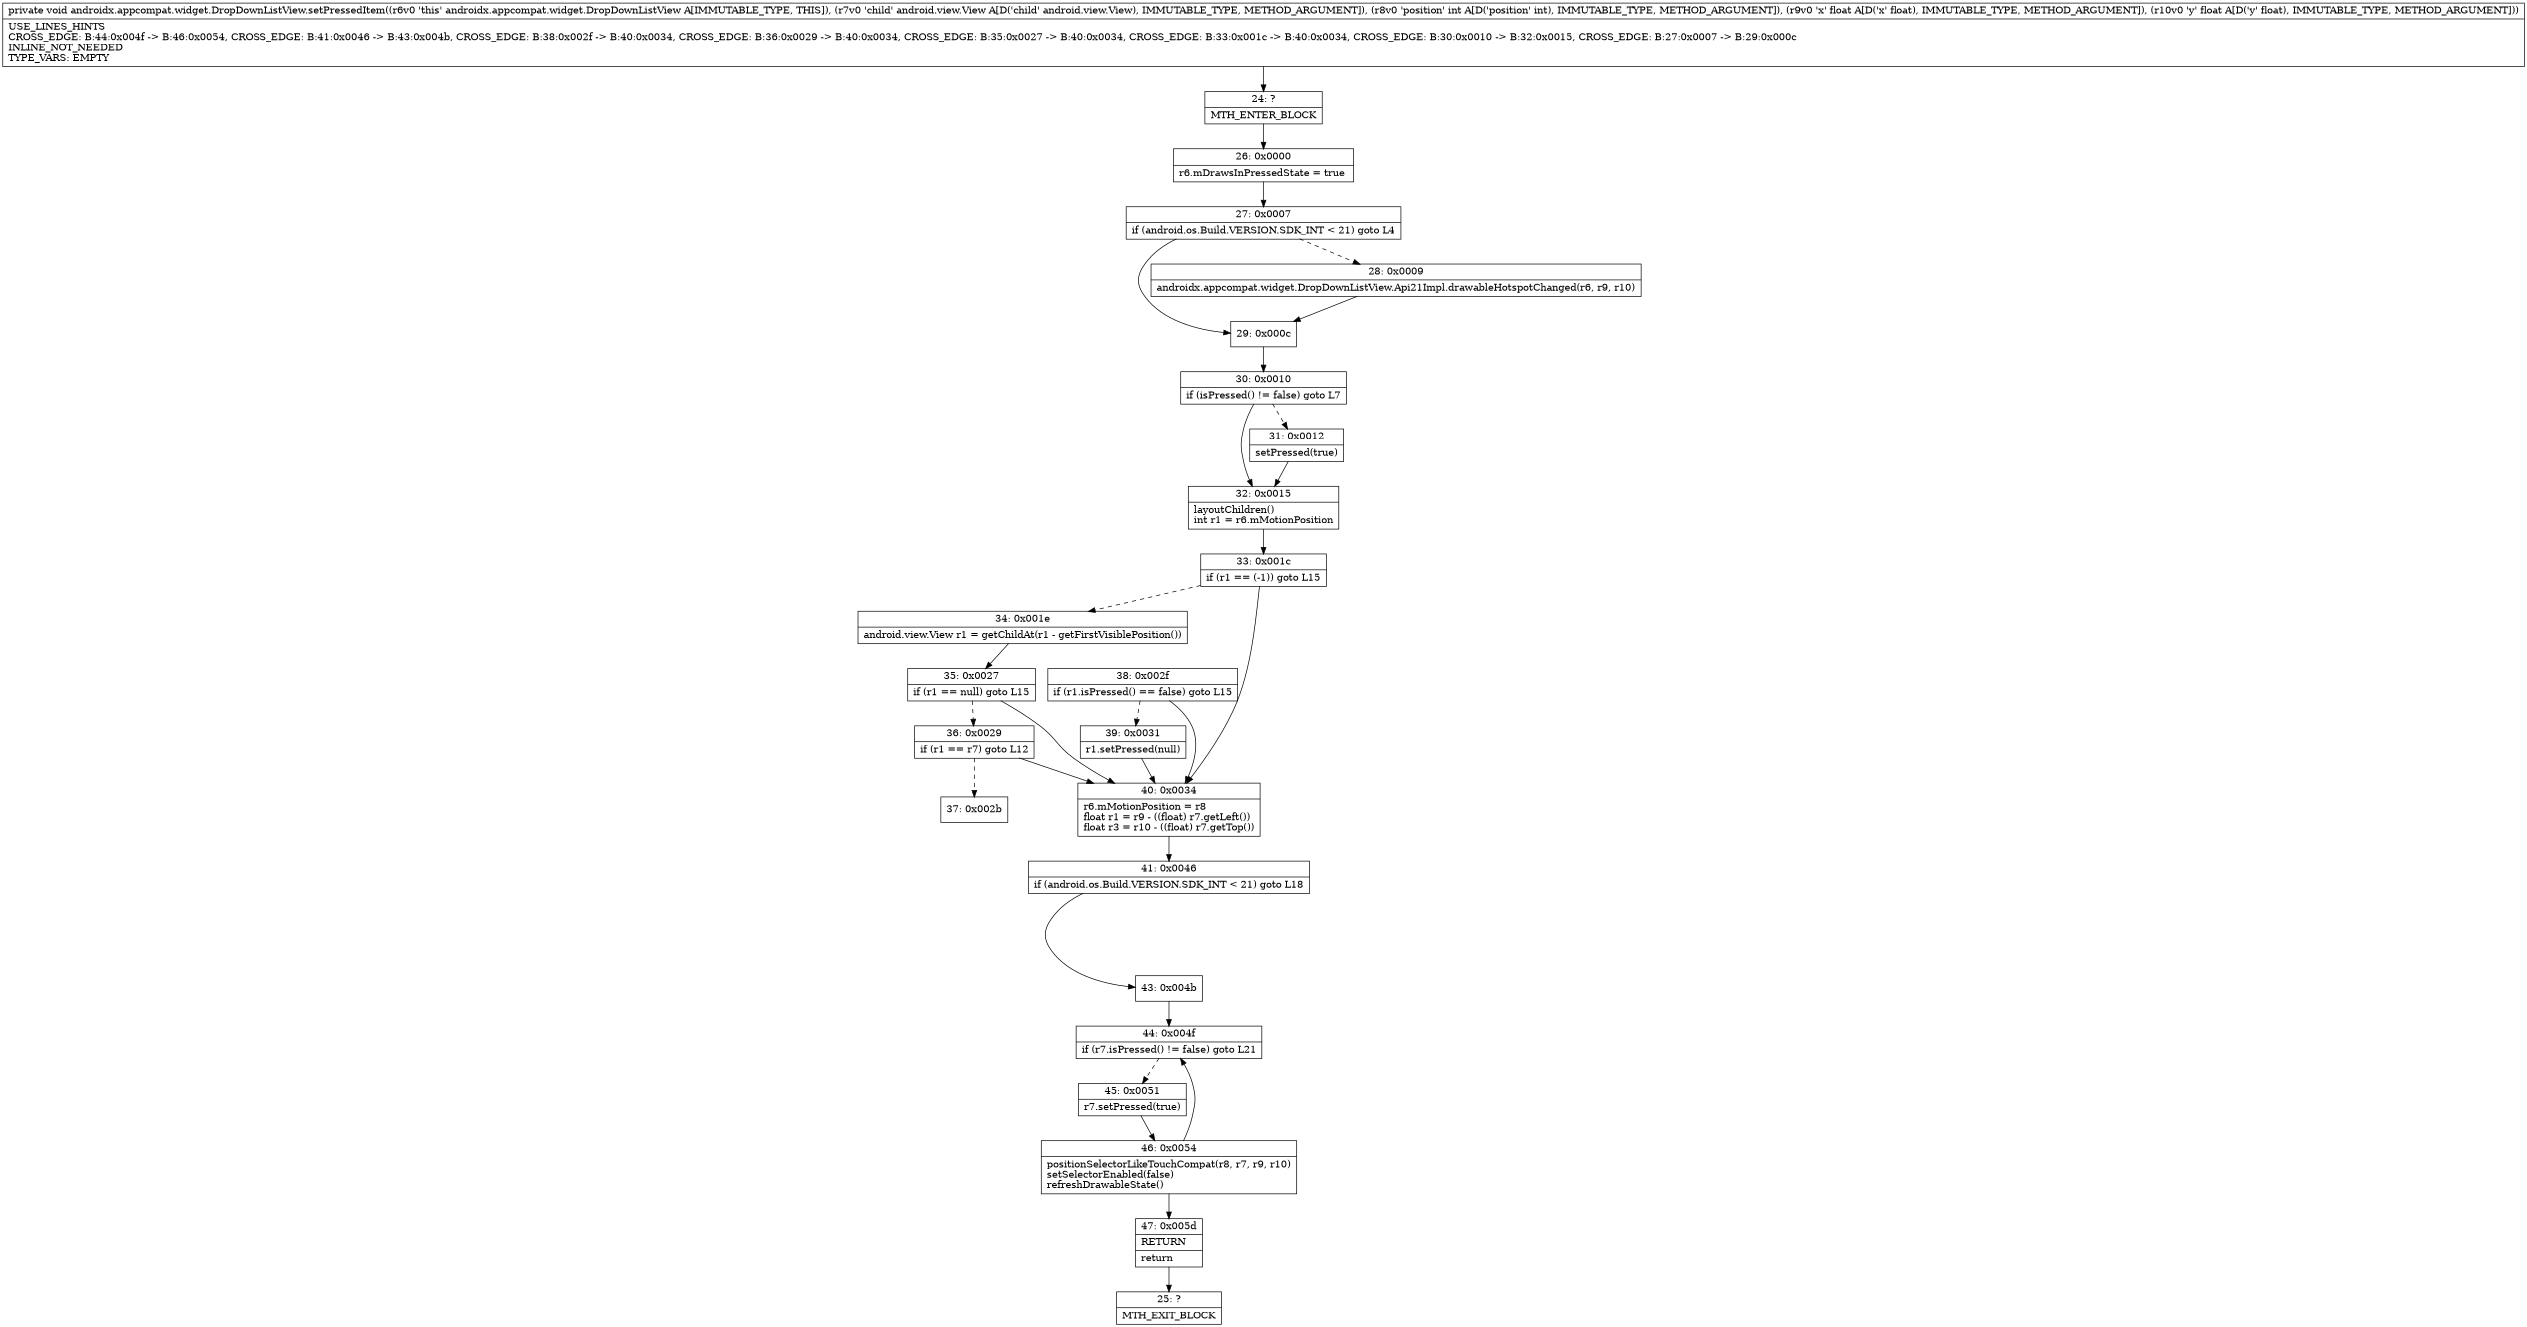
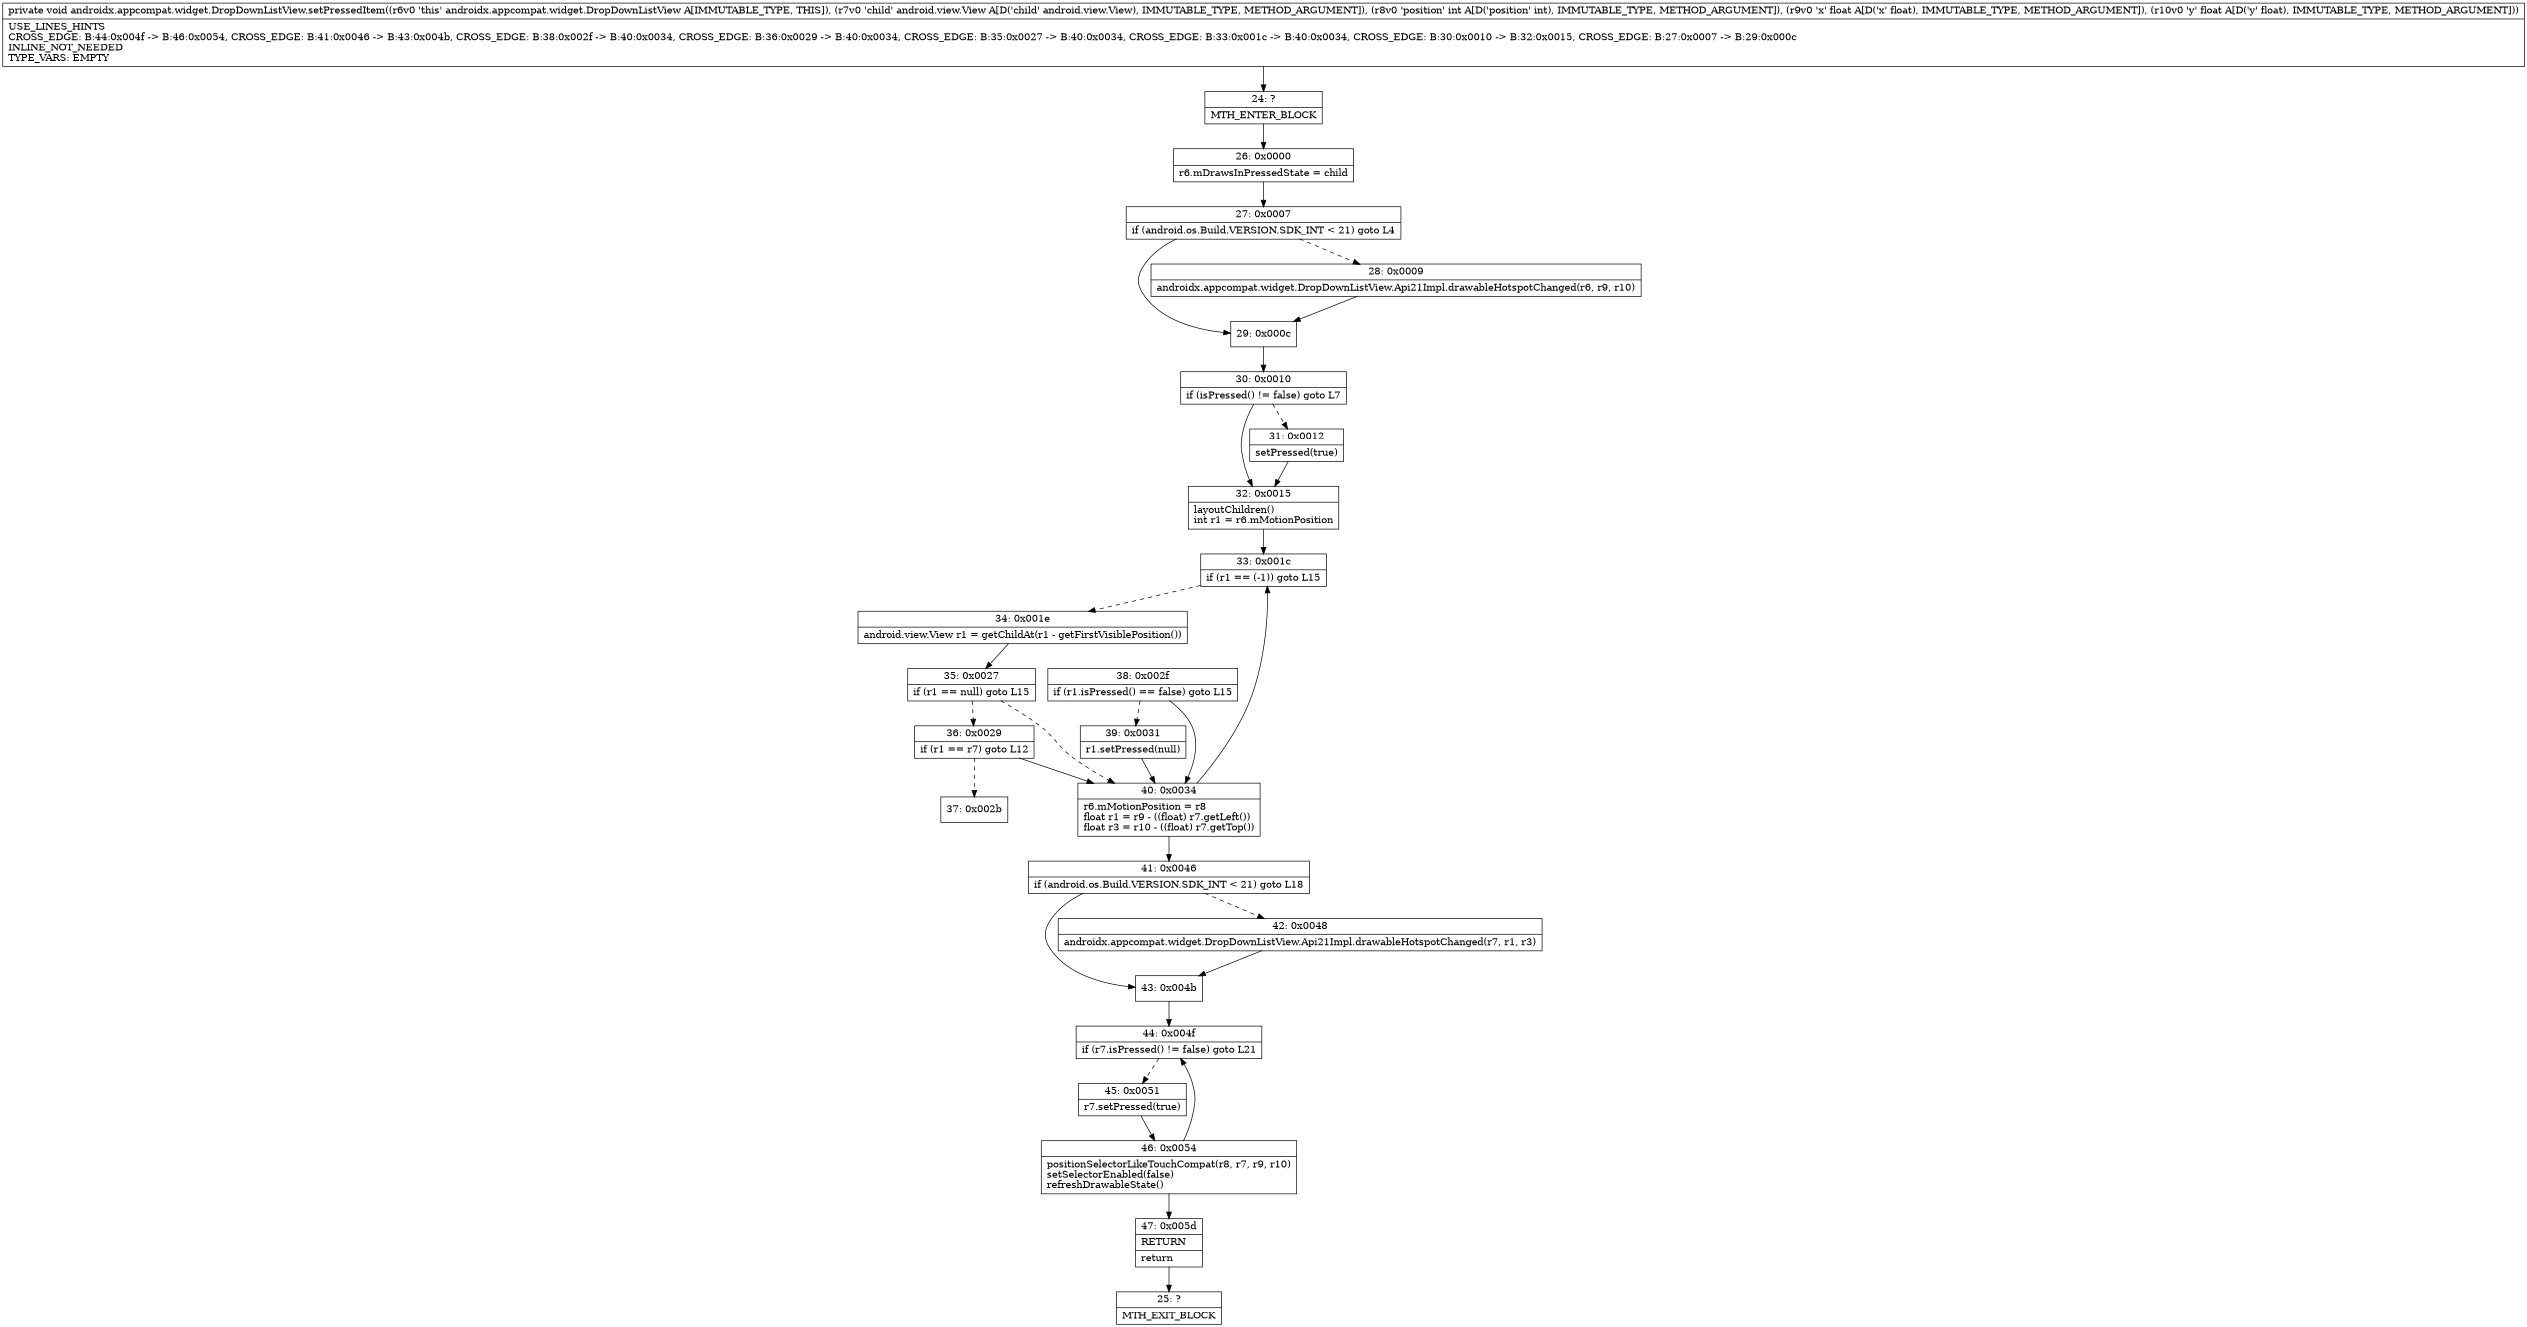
node "26: 0x0000": text "r6.mDrawsInPressedState = true" -> "r6.mDrawsInPressedState = child"
edge "33: 0x001c" -> "40: 0x0034": reversed
edge "35: 0x0027" -> "40: 0x0034": style solid -> dashed
node "42: 0x0048": added
